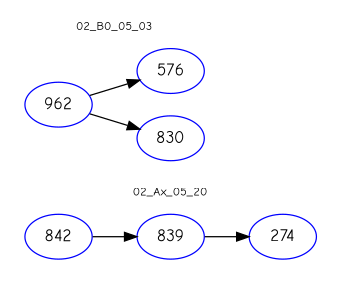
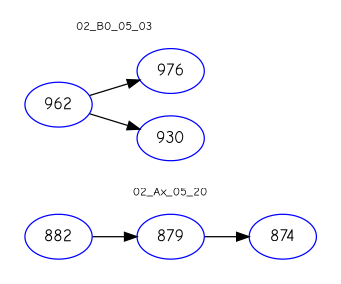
node "576": label "576" -> "976"
node "830": label "830" -> "930"
node "842": label "842" -> "882"
node "839": label "839" -> "879"
node "274": label "274" -> "874"
